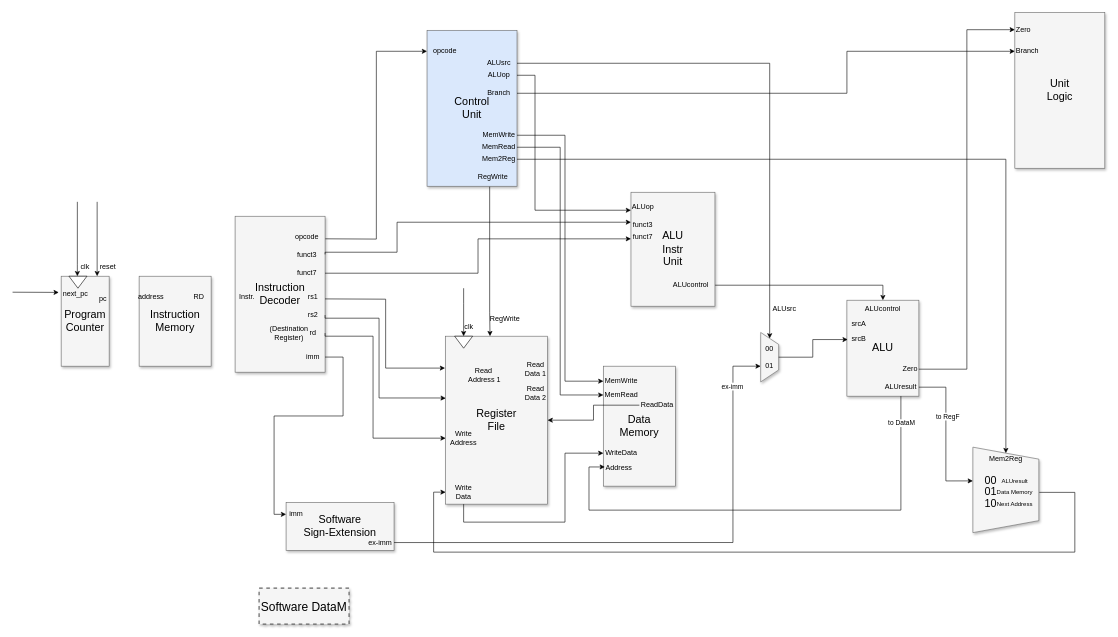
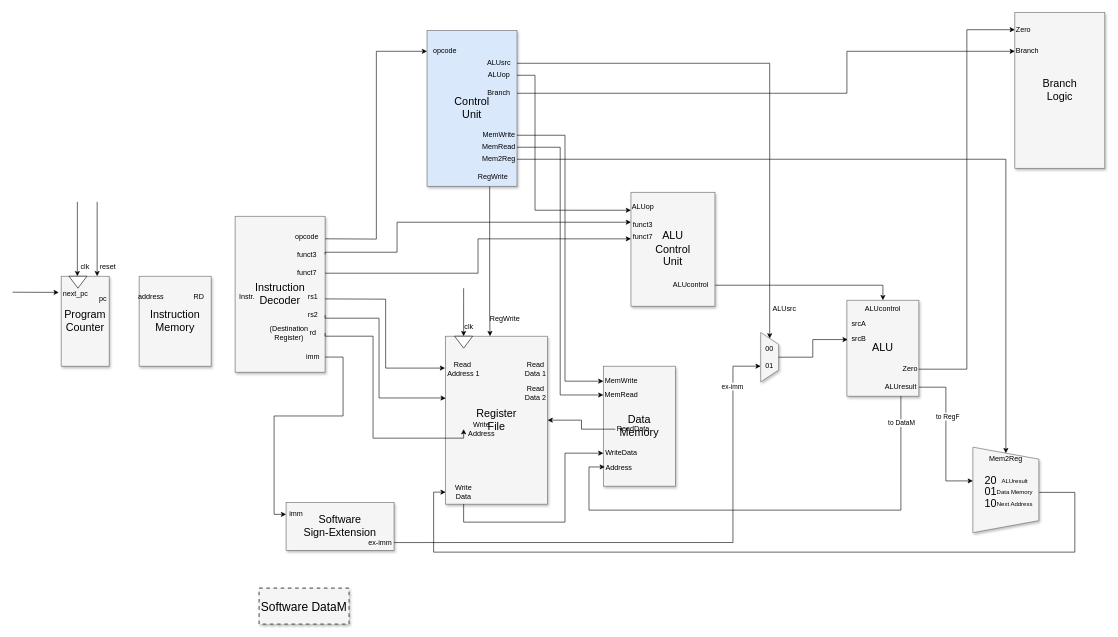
node "Unit Logic": label "Unit Logic" -> "Branch Logic"
node "ALU Instr Unit": label "ALU Instr Unit" -> "ALU Control Unit"
node "Read Address 1": moved (485, 375) -> (464, 369)
node "ReadData": moved (657, 405) -> (633, 429)
node "Write Address": moved (464, 438) -> (482, 429)
node "00": label "00" -> "20"
